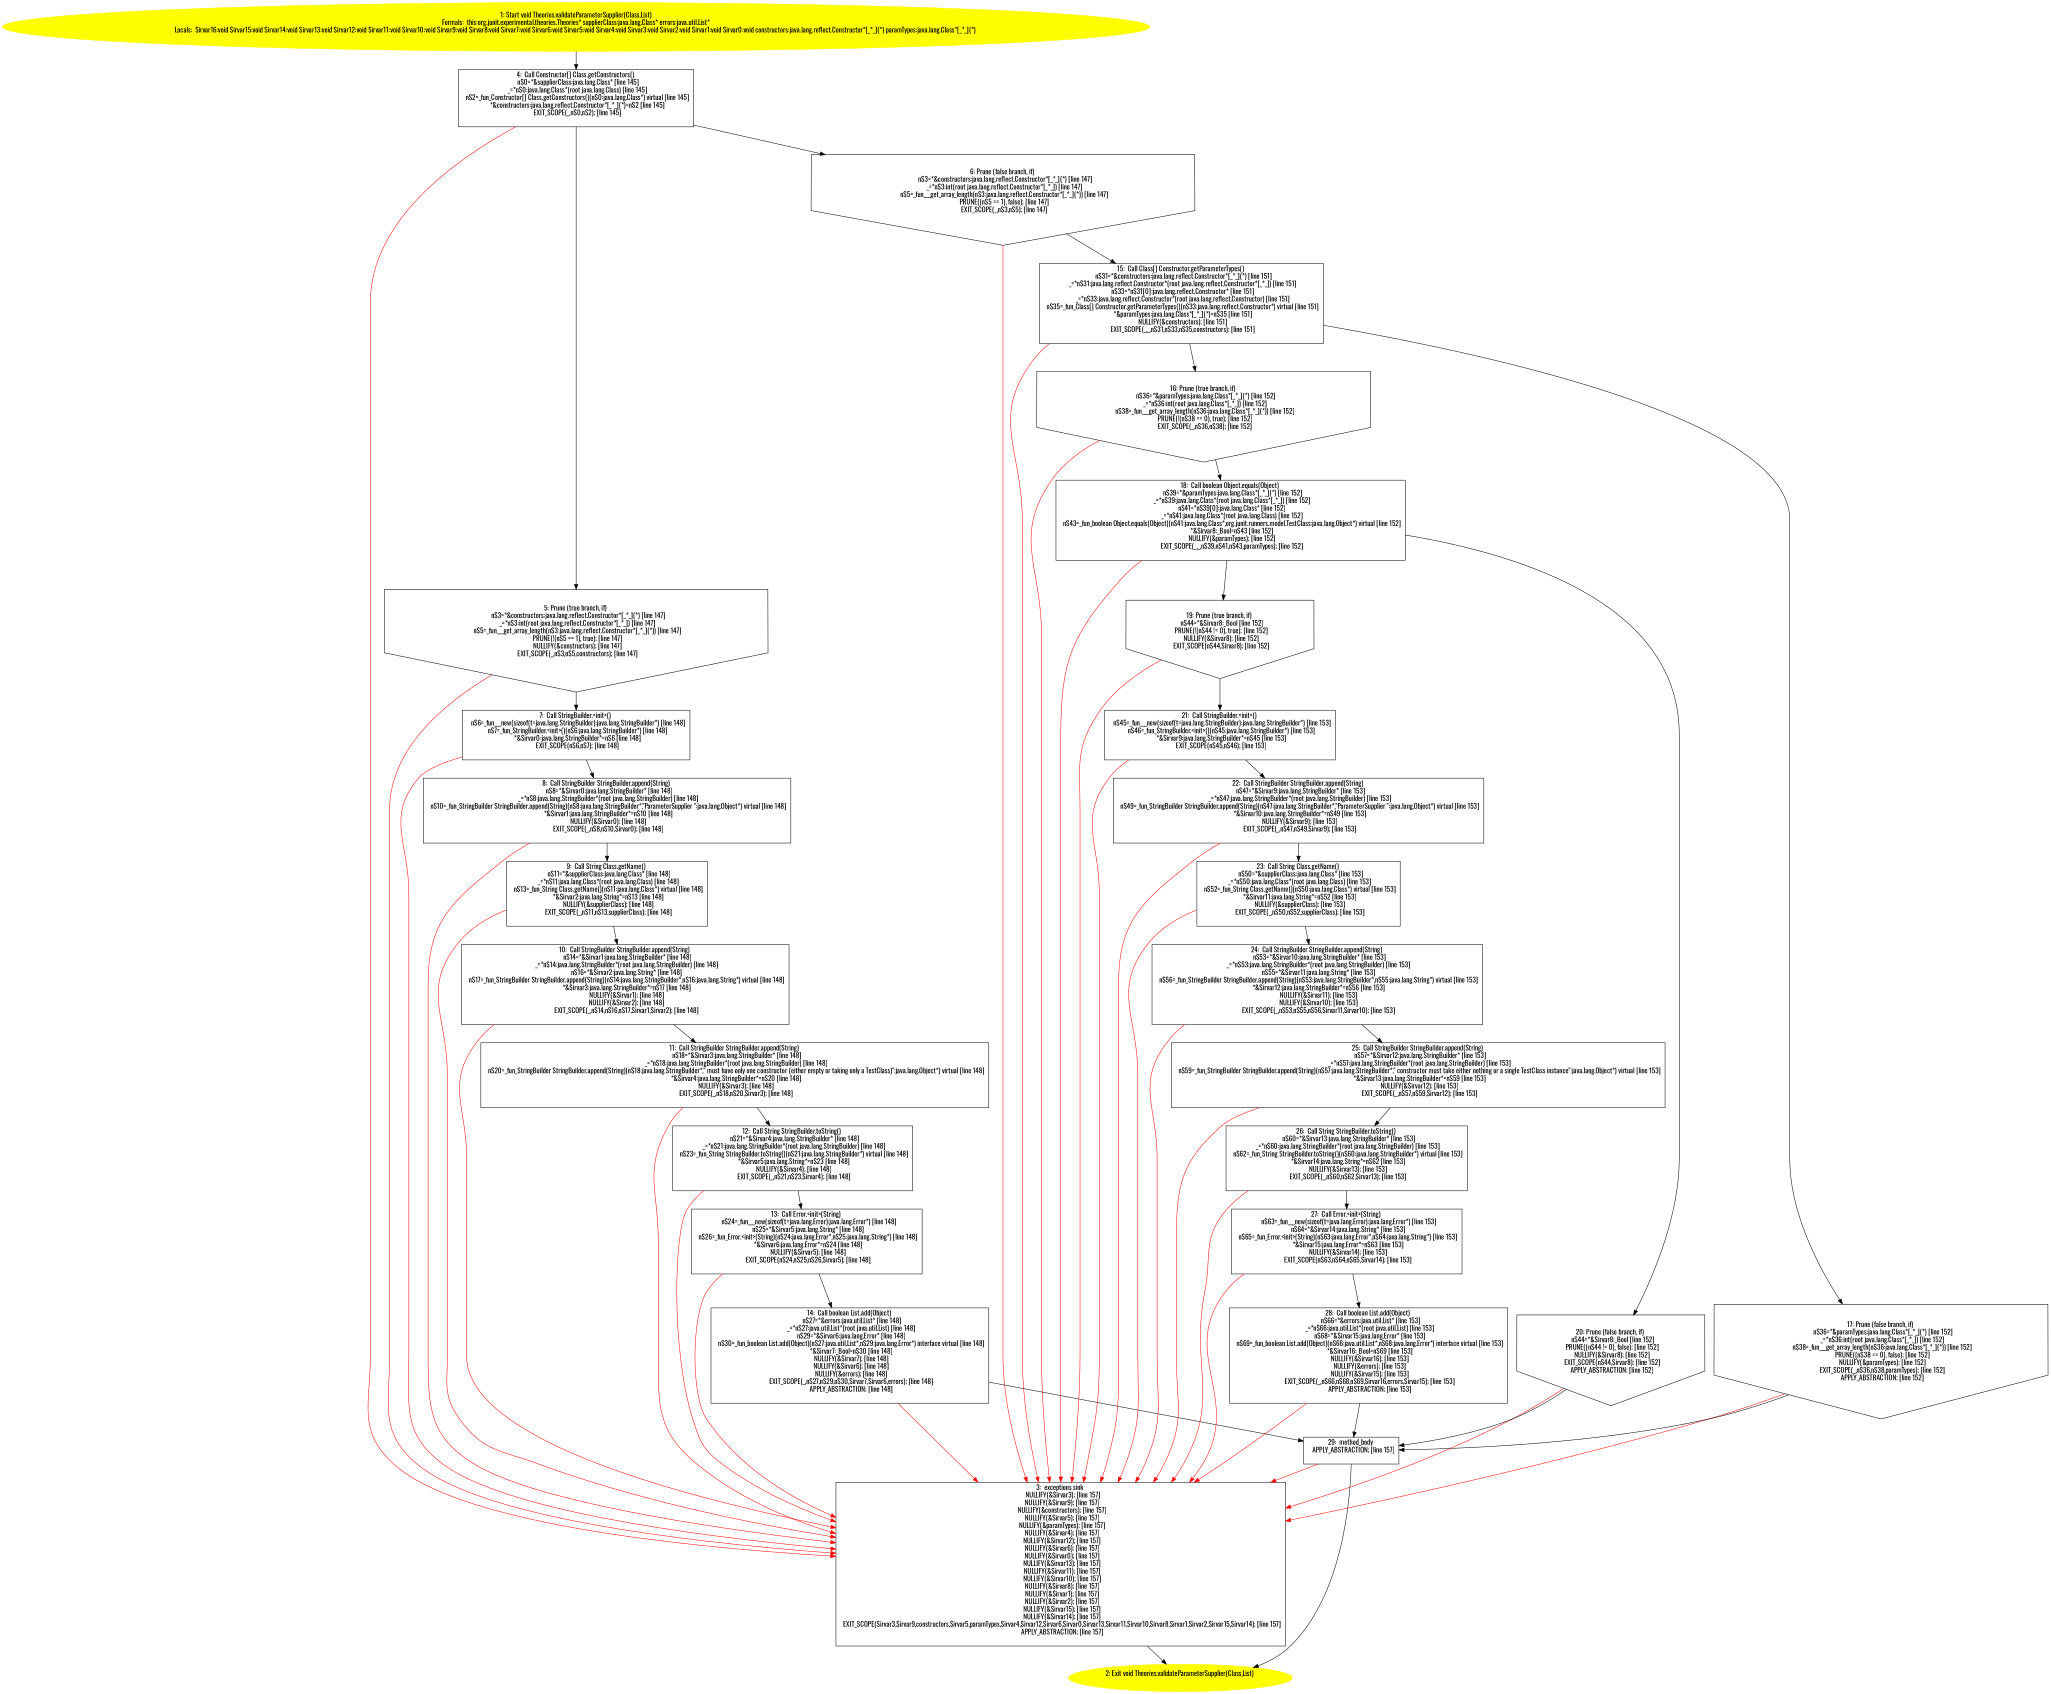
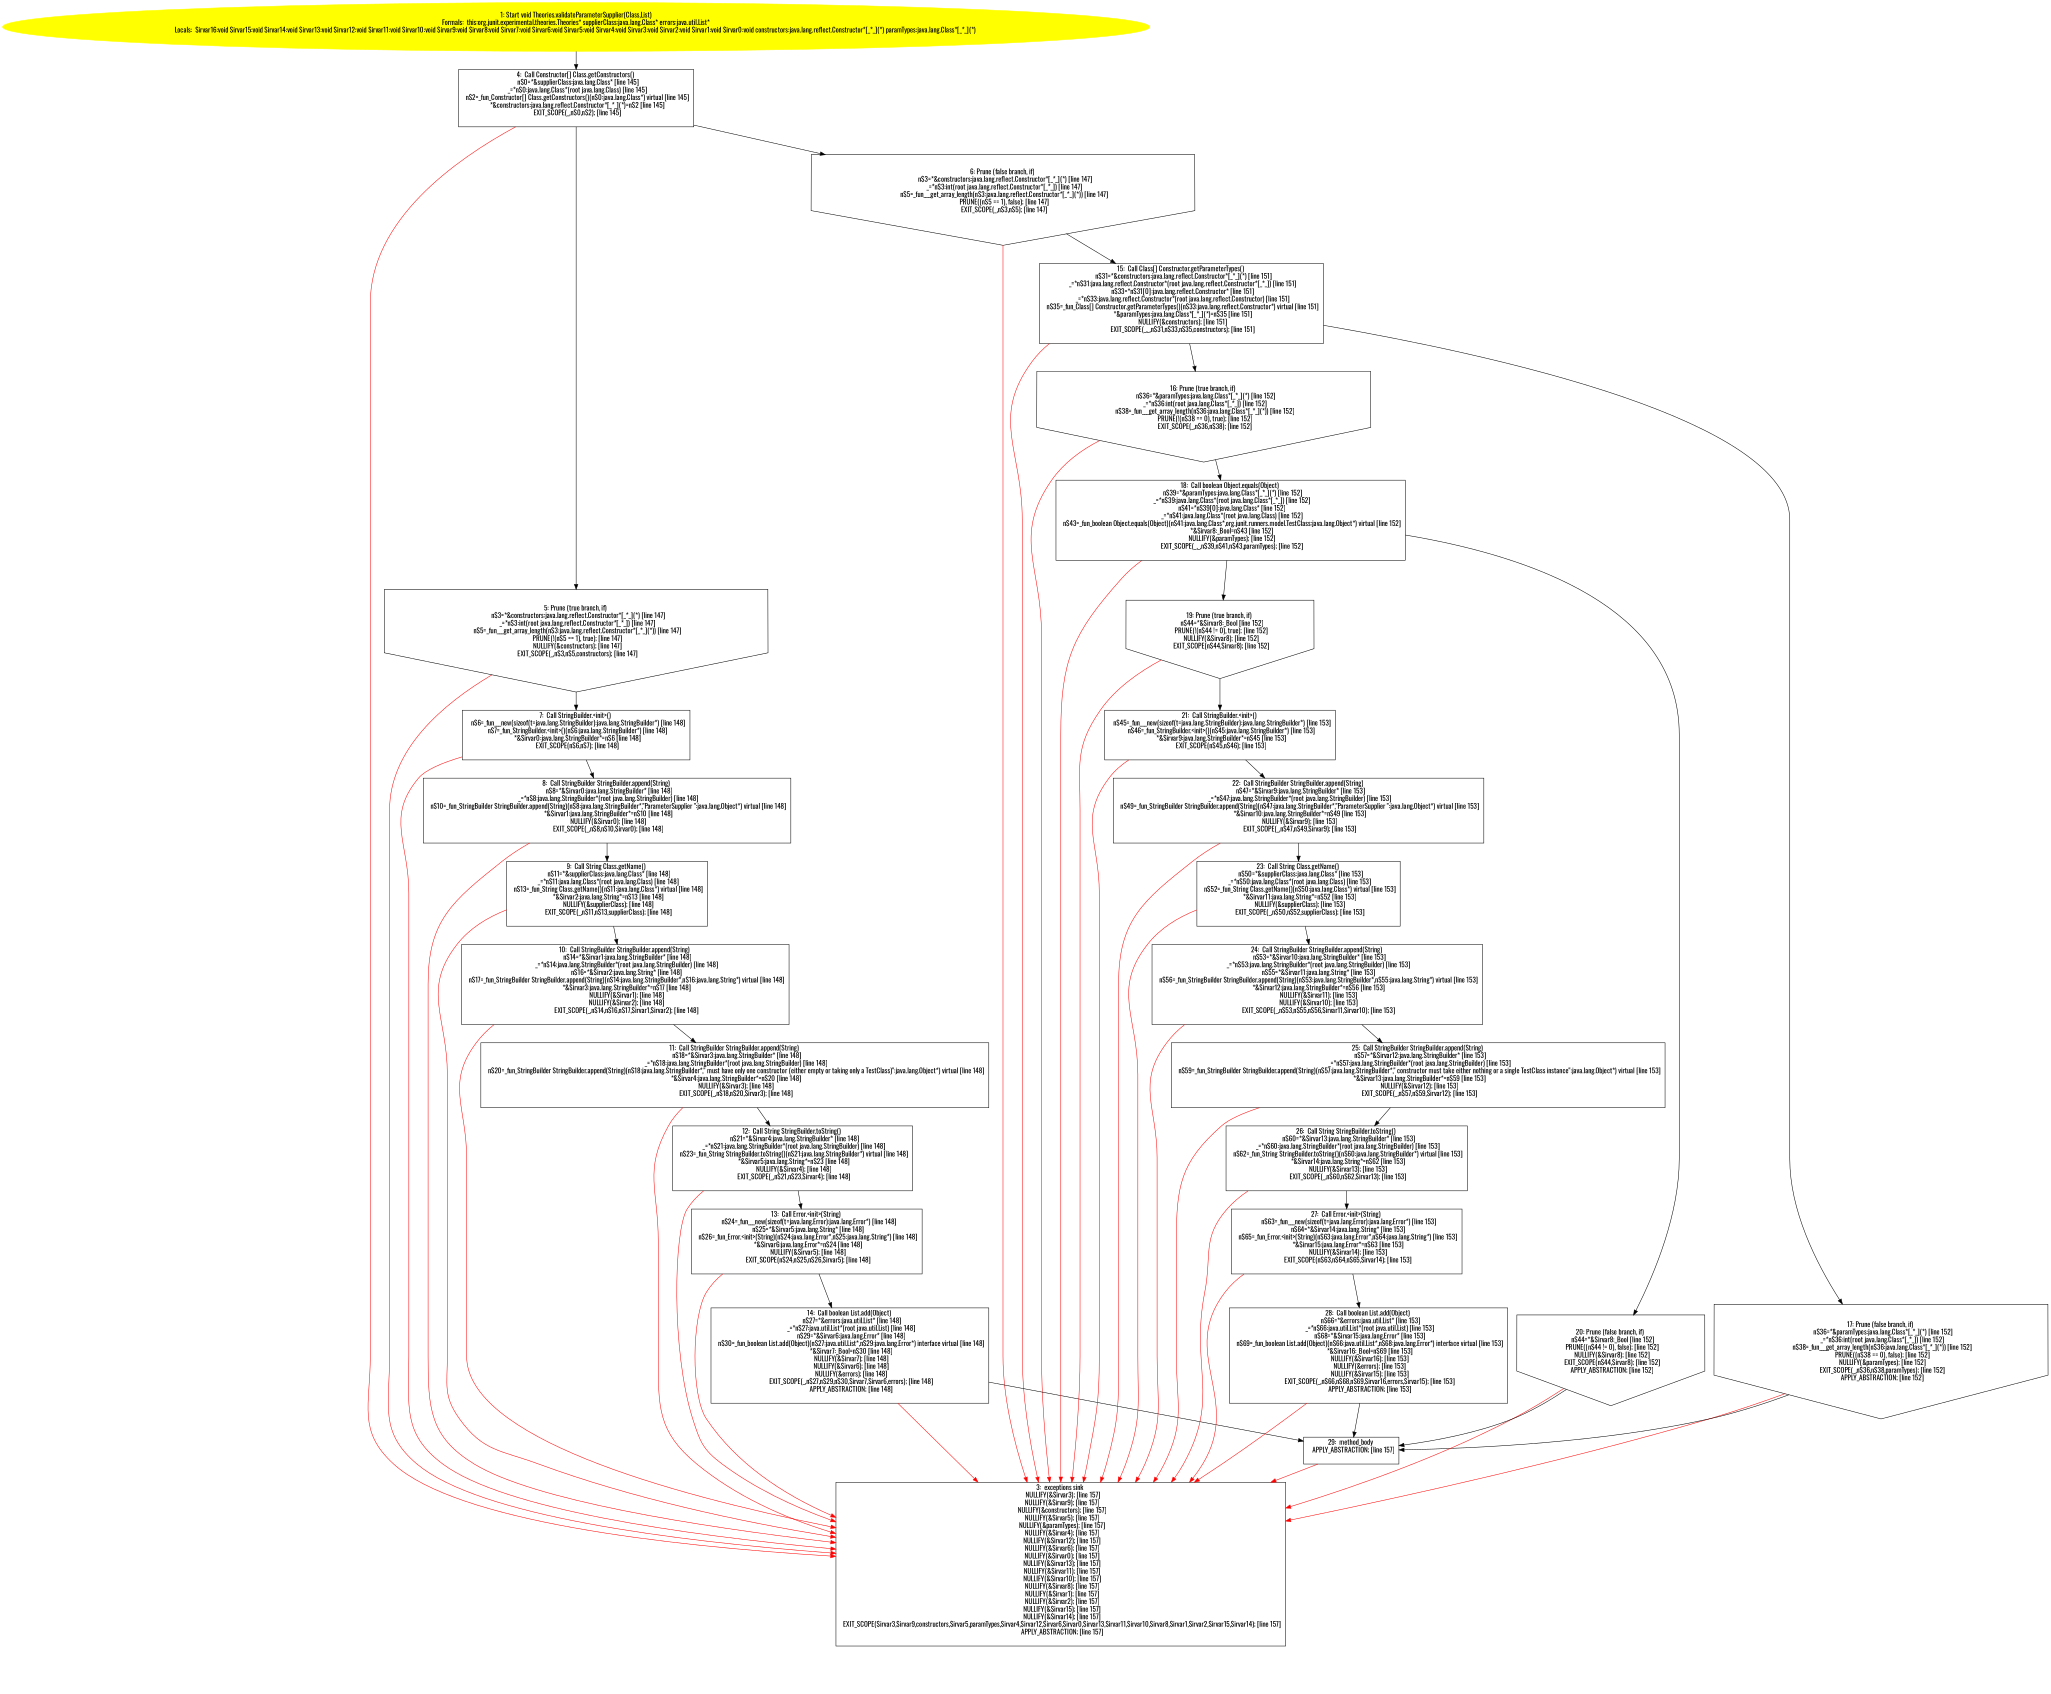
node "2: Exit void Theories.validateParameterSupplier(Class,List)": removed
